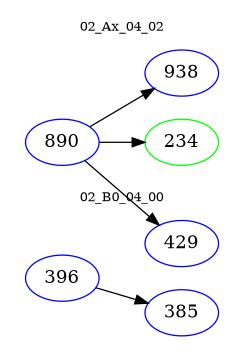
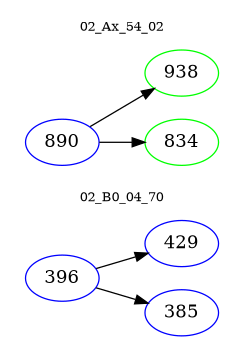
cluster "02_Ax_04_02": label "02_Ax_04_02" -> "02_Ax_54_02"
node "938": color blue -> green
node "234": label "234" -> "834"
edge "890" -> "429": now "396" -> "429"
cluster "02_B0_04_00": label "02_B0_04_00" -> "02_B0_04_70"
